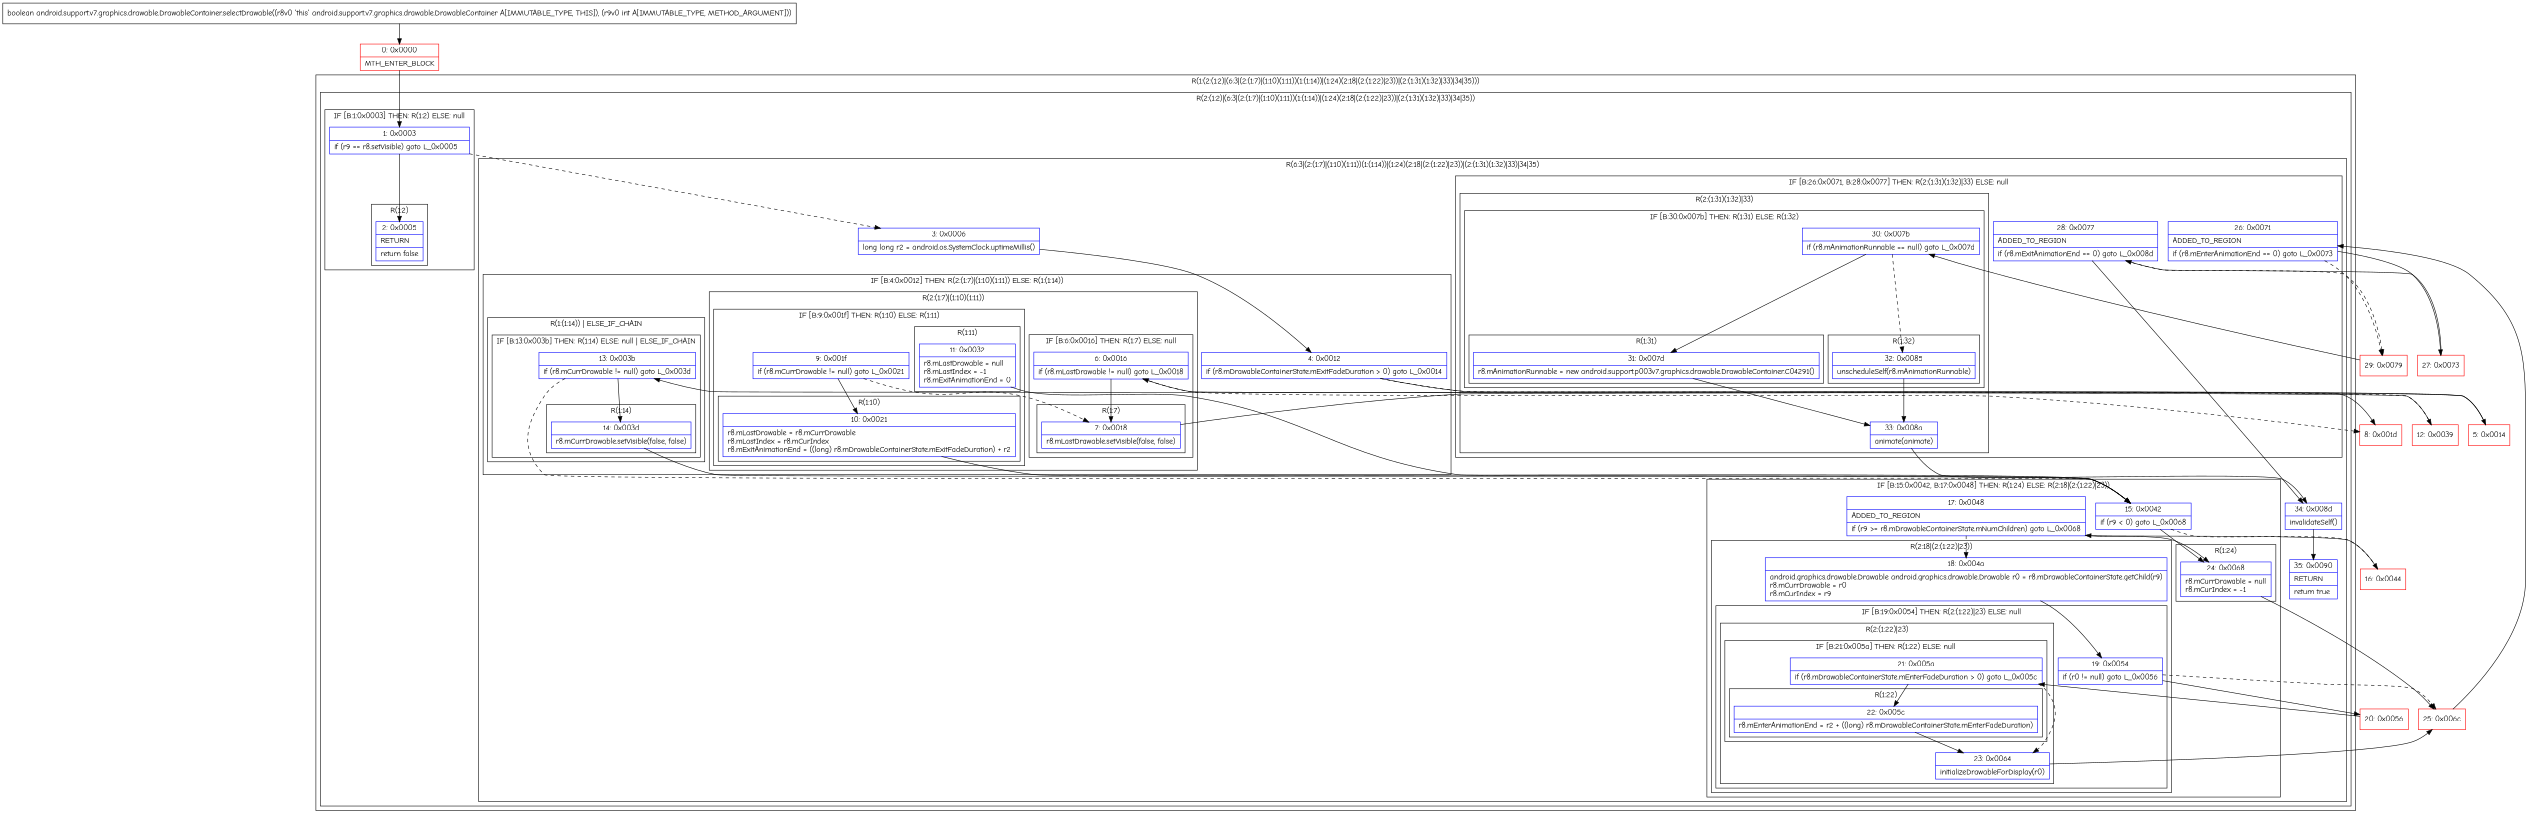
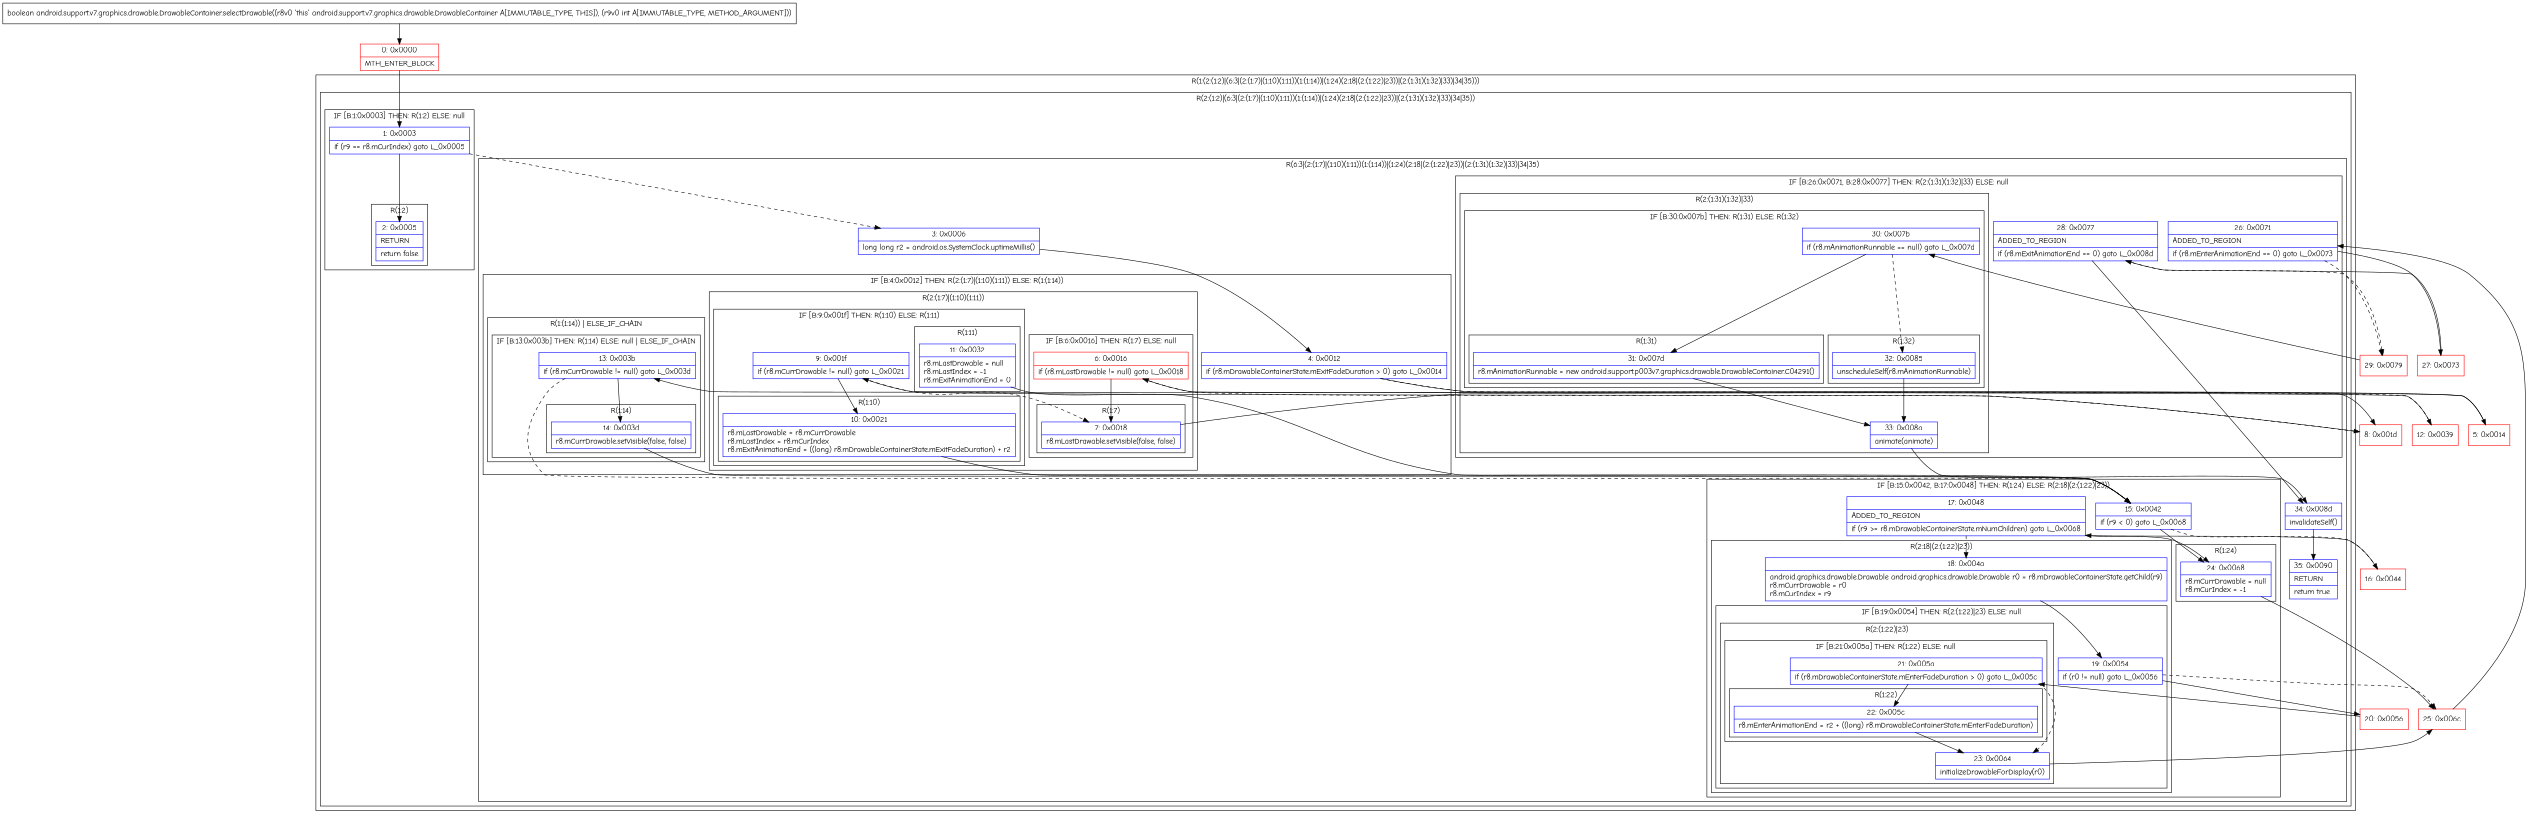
node "1: 0x0003": text "if (r9 == r8.setVisible) goto L_0x0005" -> "if (r9 == r8.mCurIndex) goto L_0x0005"
node "6: 0x0016": color blue -> red
edge "8: 0x001d" -> "9: 0x001f": added
